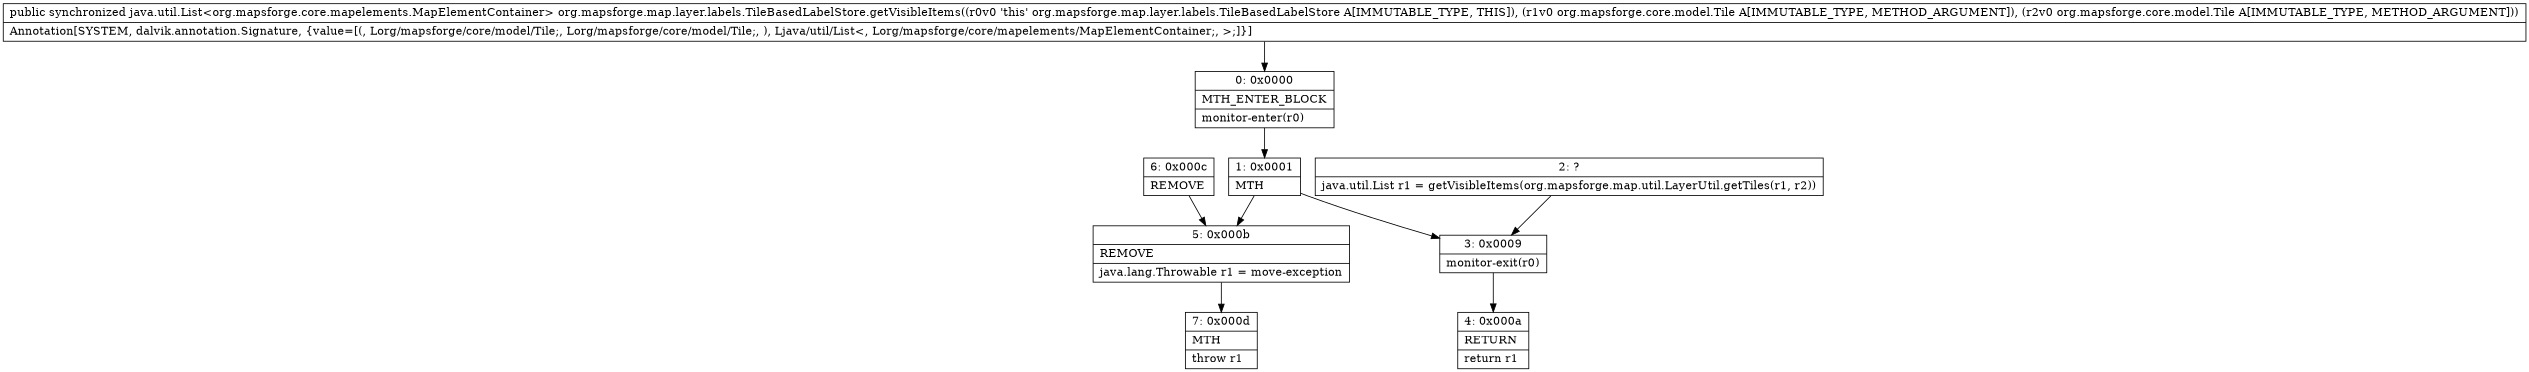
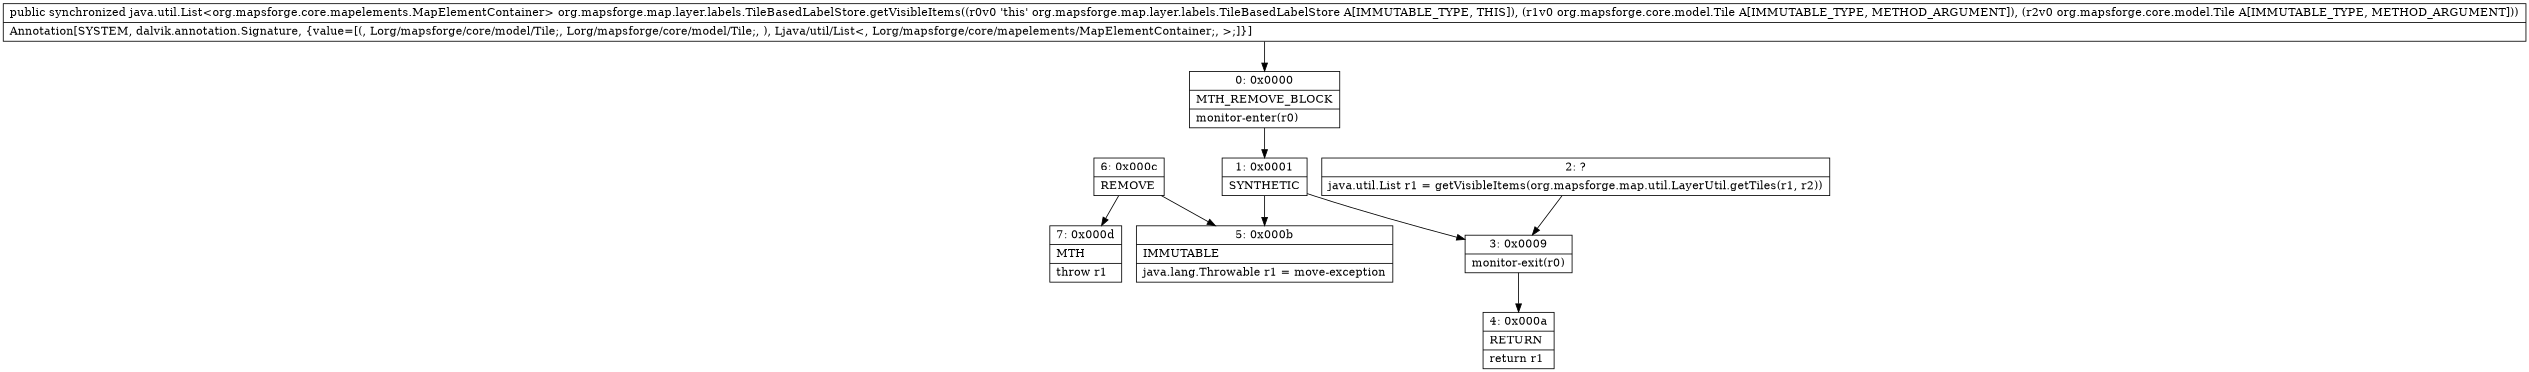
node "0: 0x0000": text "MTH_ENTER_BLOCK" -> "MTH_REMOVE_BLOCK"
node "1: 0x0001": text "MTH" -> "SYNTHETIC"
node "5: 0x000b": text "REMOVE" -> "IMMUTABLE"
edge "5: 0x000b" -> "7: 0x000d": now "6: 0x000c" -> "7: 0x000d"
